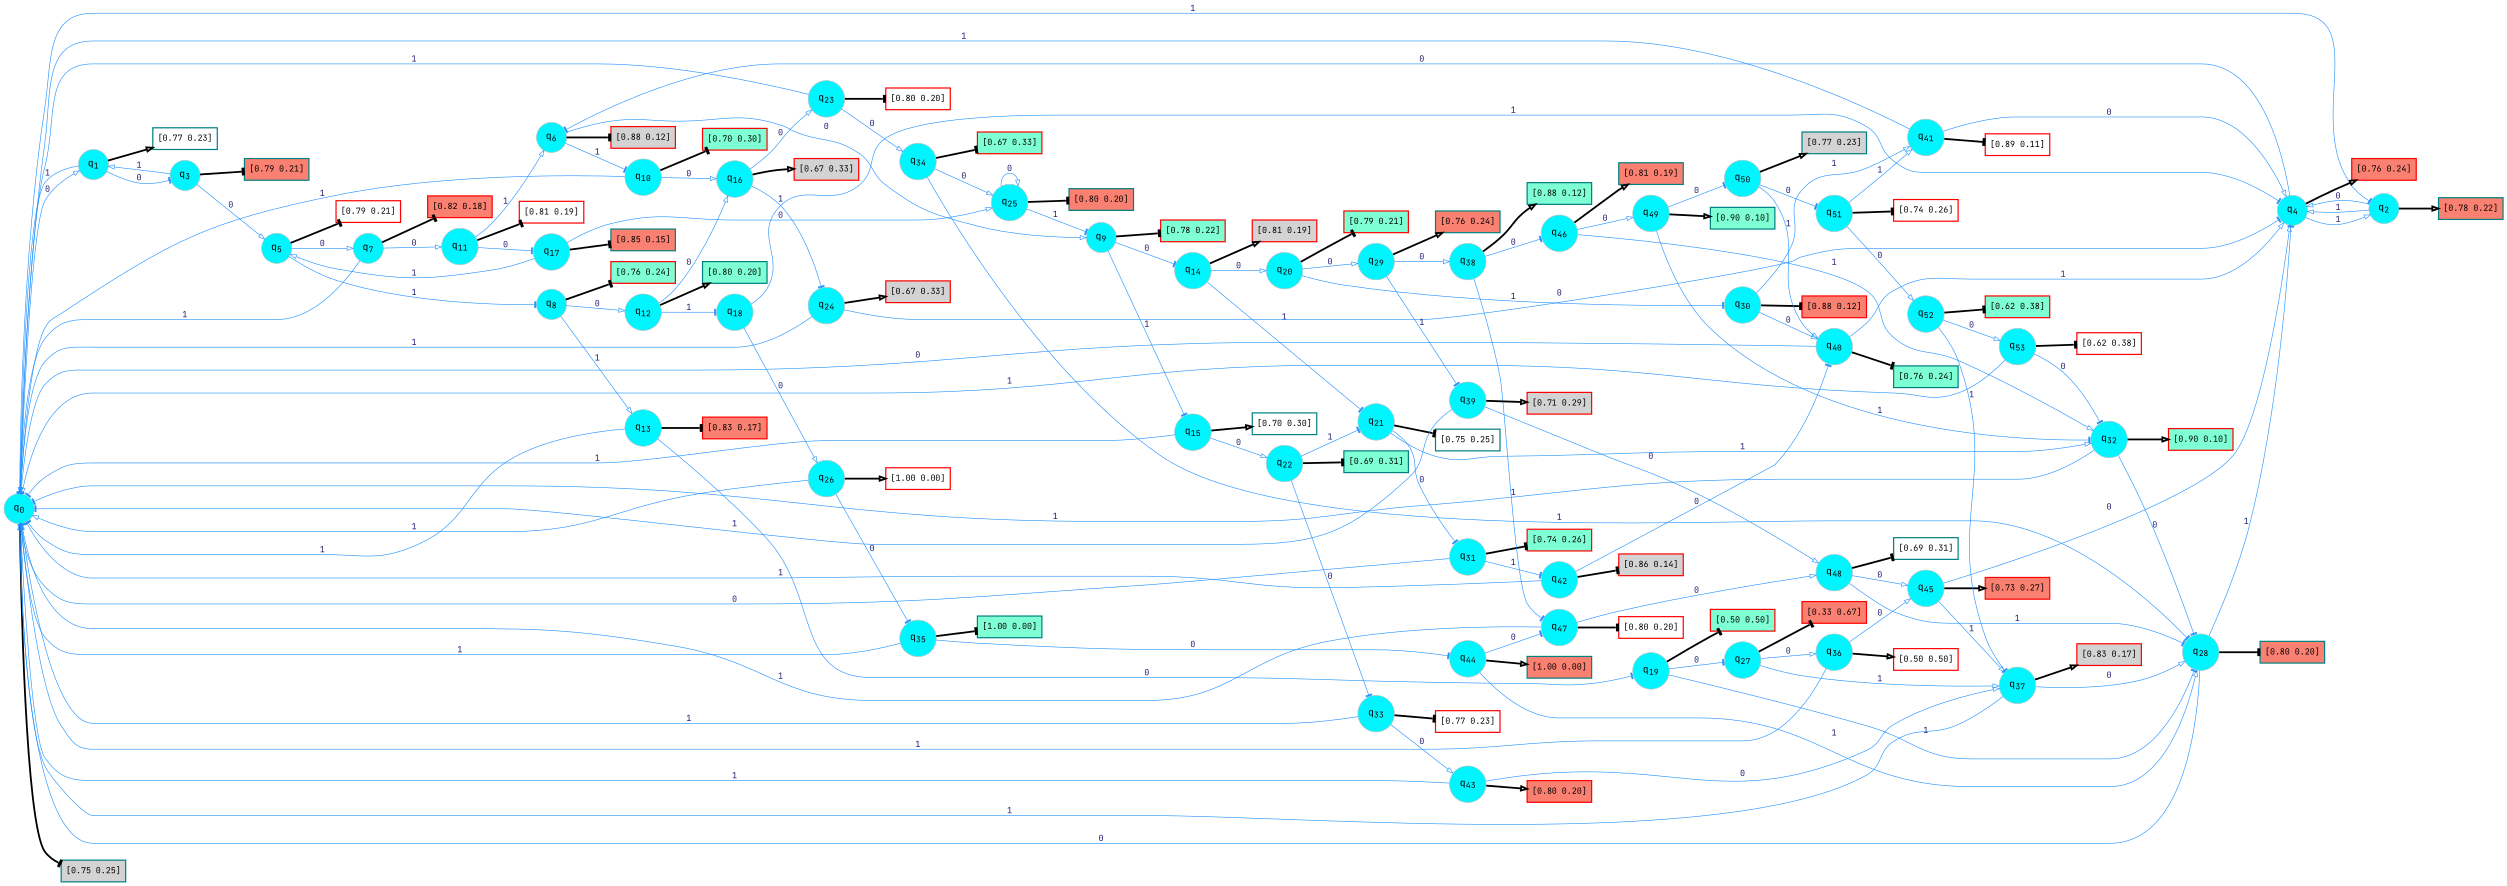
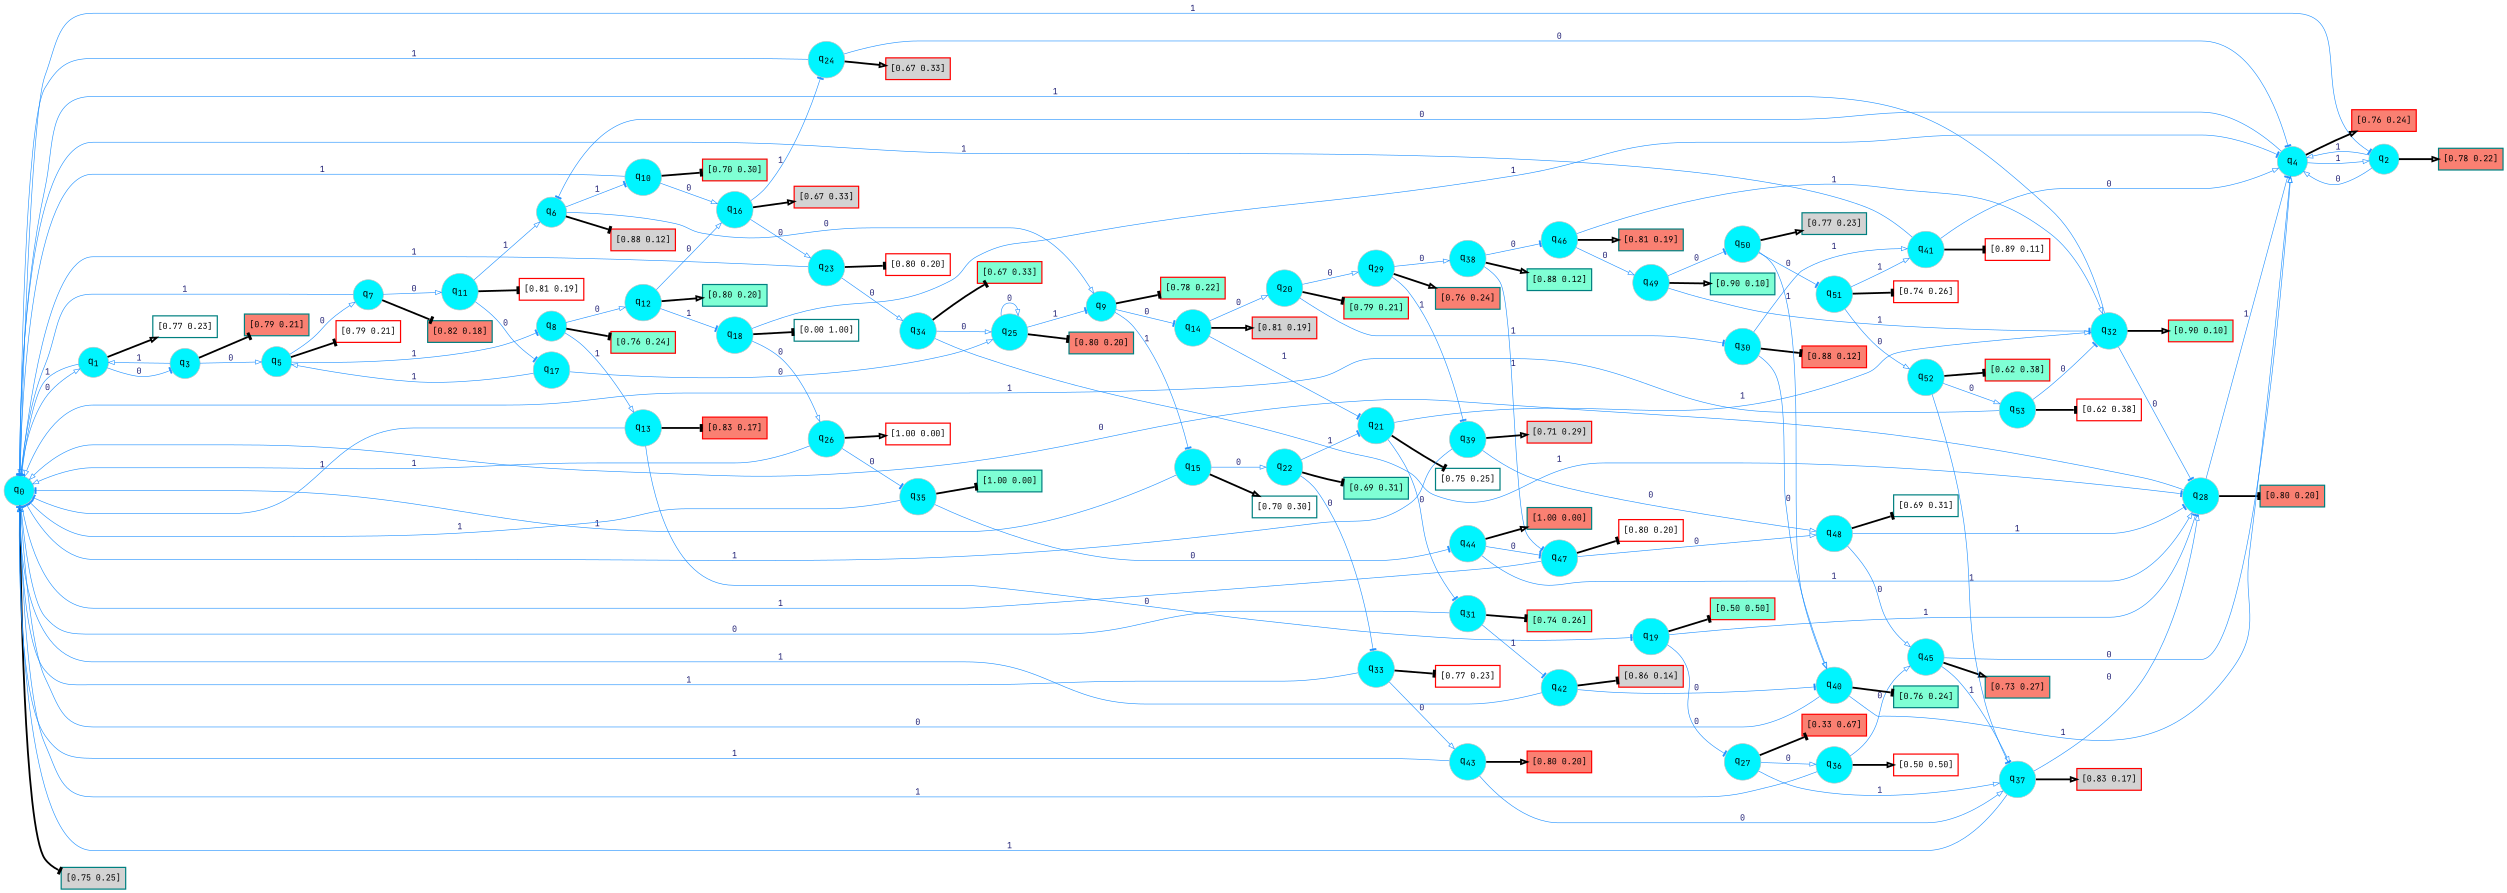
node "[0.82 0.18]": color red -> teal
node "[0.85 0.15]": removed
node "[0.00 1.00]": added
node "[0.73 0.27]": color red -> teal
